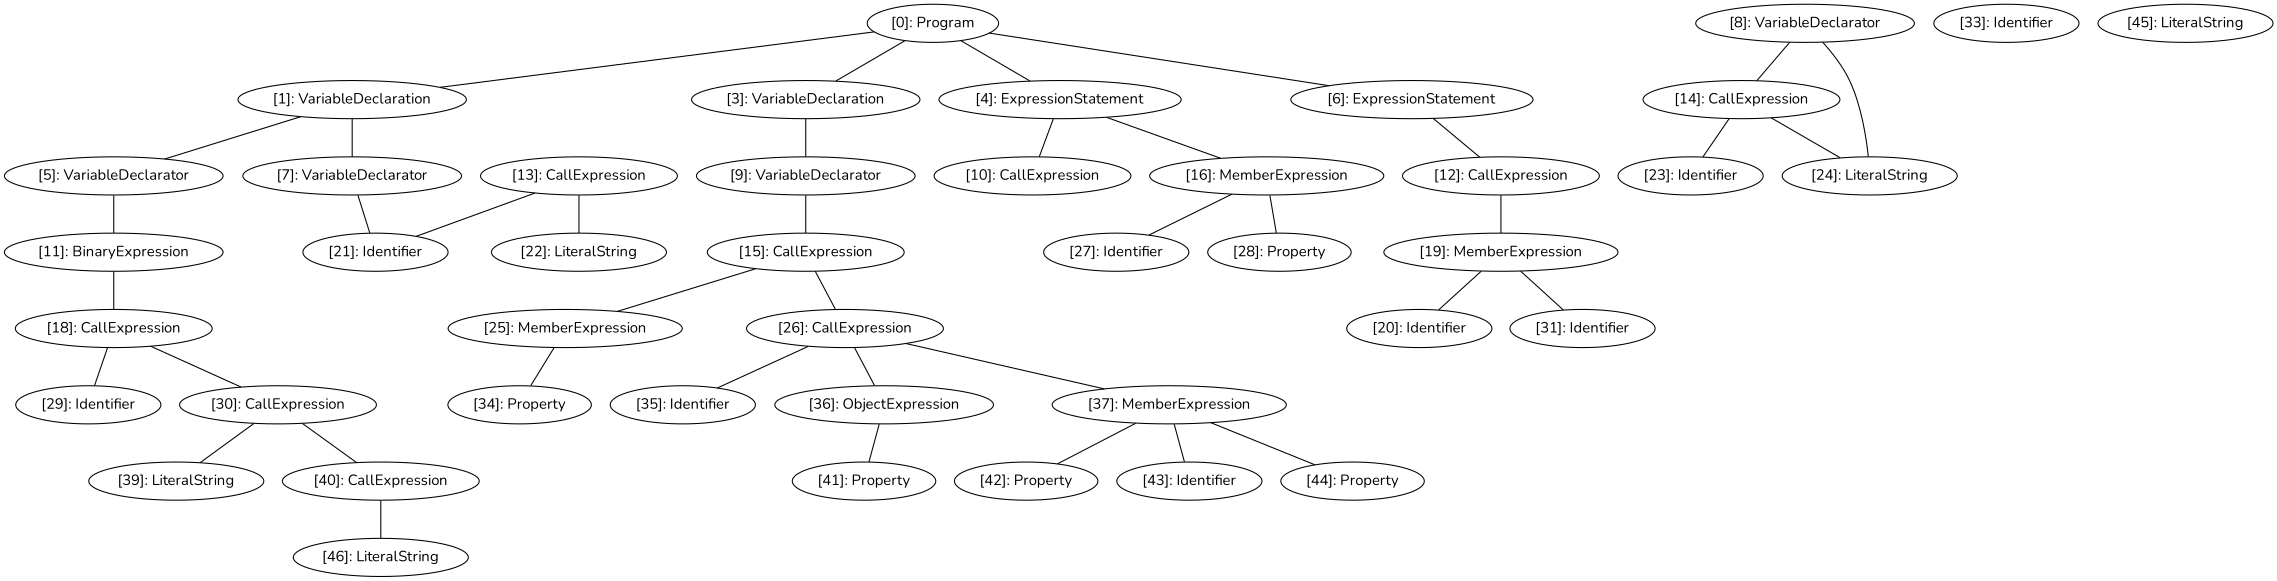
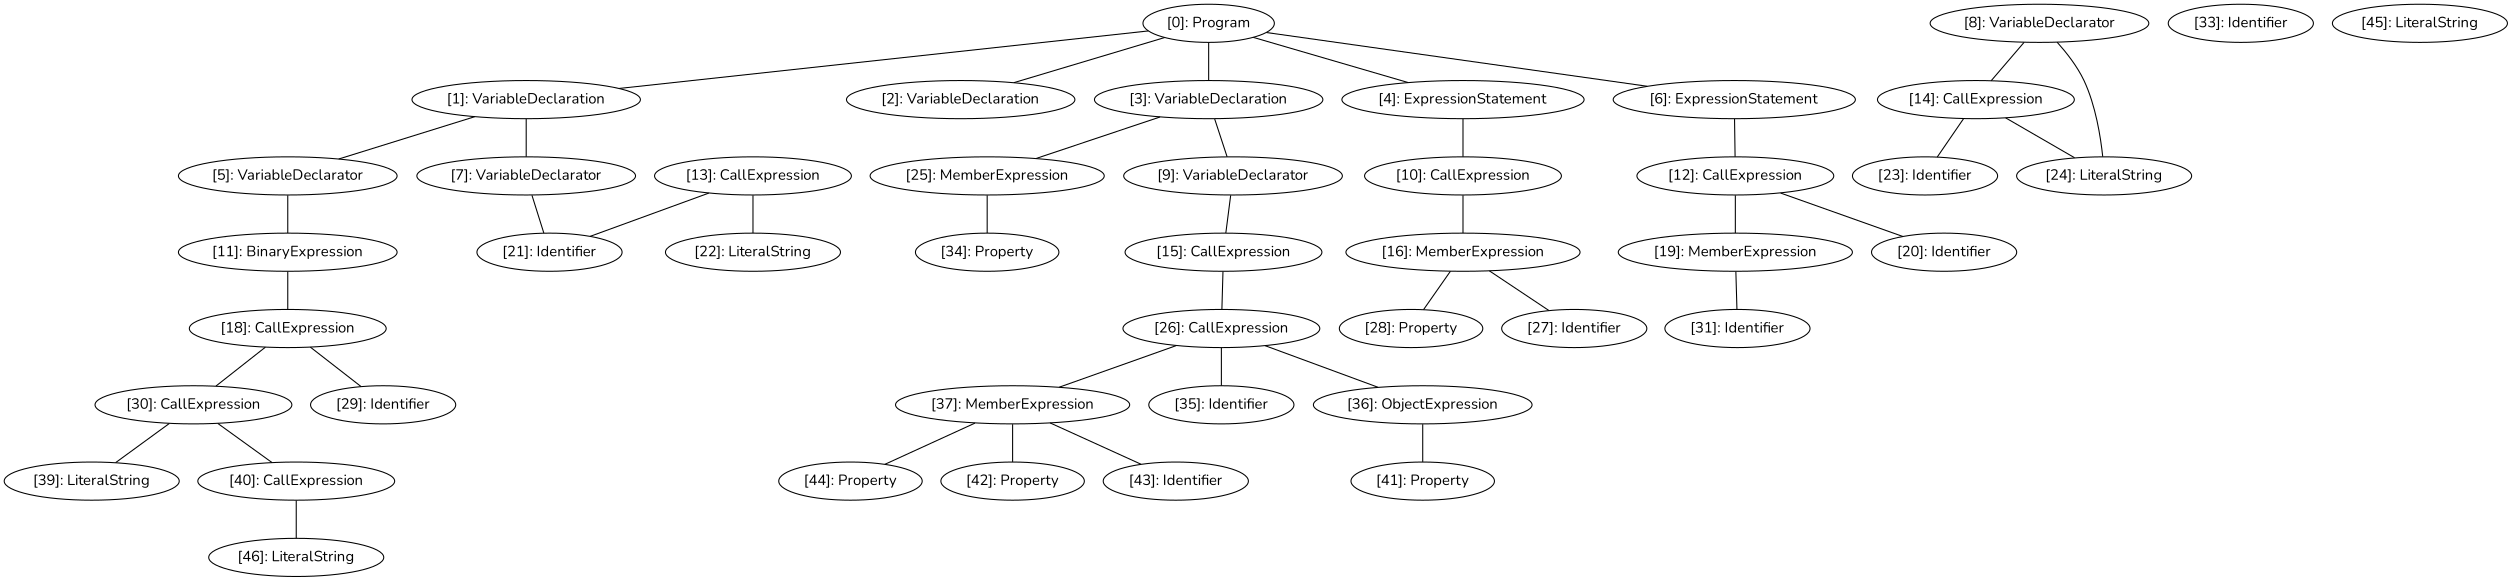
node "[2]: VariableDeclaration": added
edge "[4]: ExpressionStatement" -- "[16]: MemberExpression": now "[10]: CallExpression" -- "[16]: MemberExpression"
edge "[15]: CallExpression" -- "[25]: MemberExpression": now "[3]: VariableDeclaration" -- "[25]: MemberExpression"
edge "[19]: MemberExpression" -- "[20]: Identifier": now "[12]: CallExpression" -- "[20]: Identifier"
